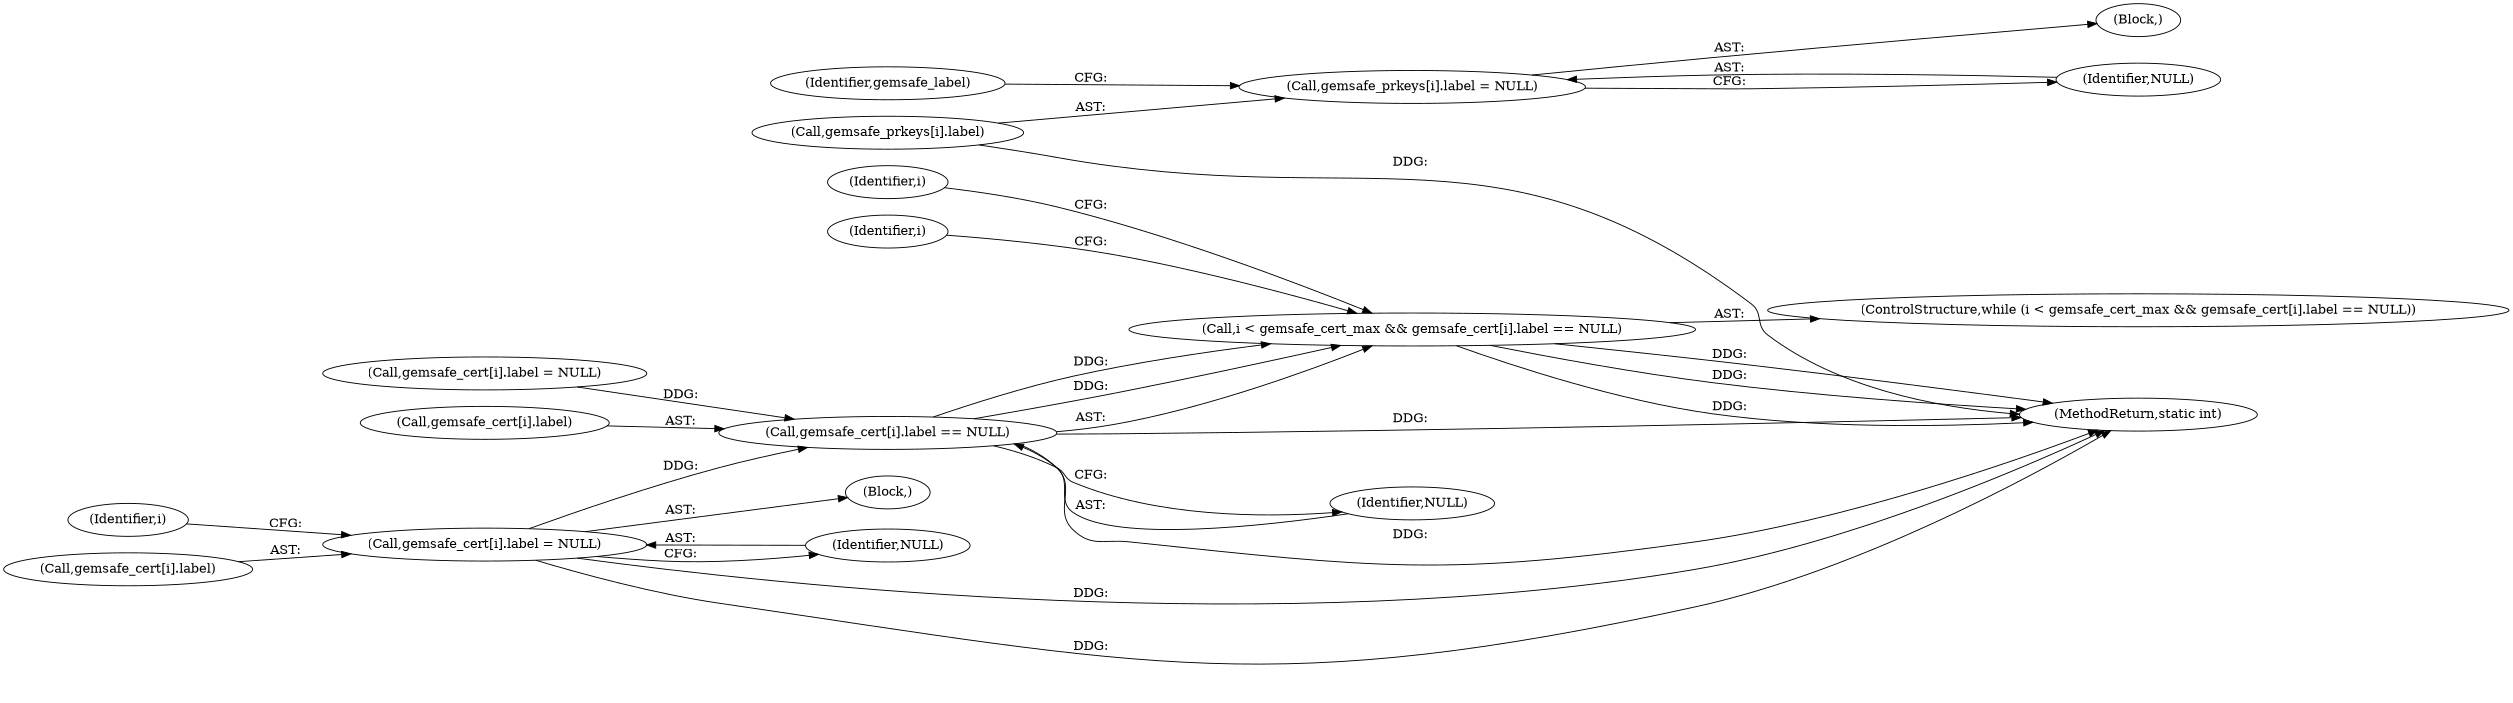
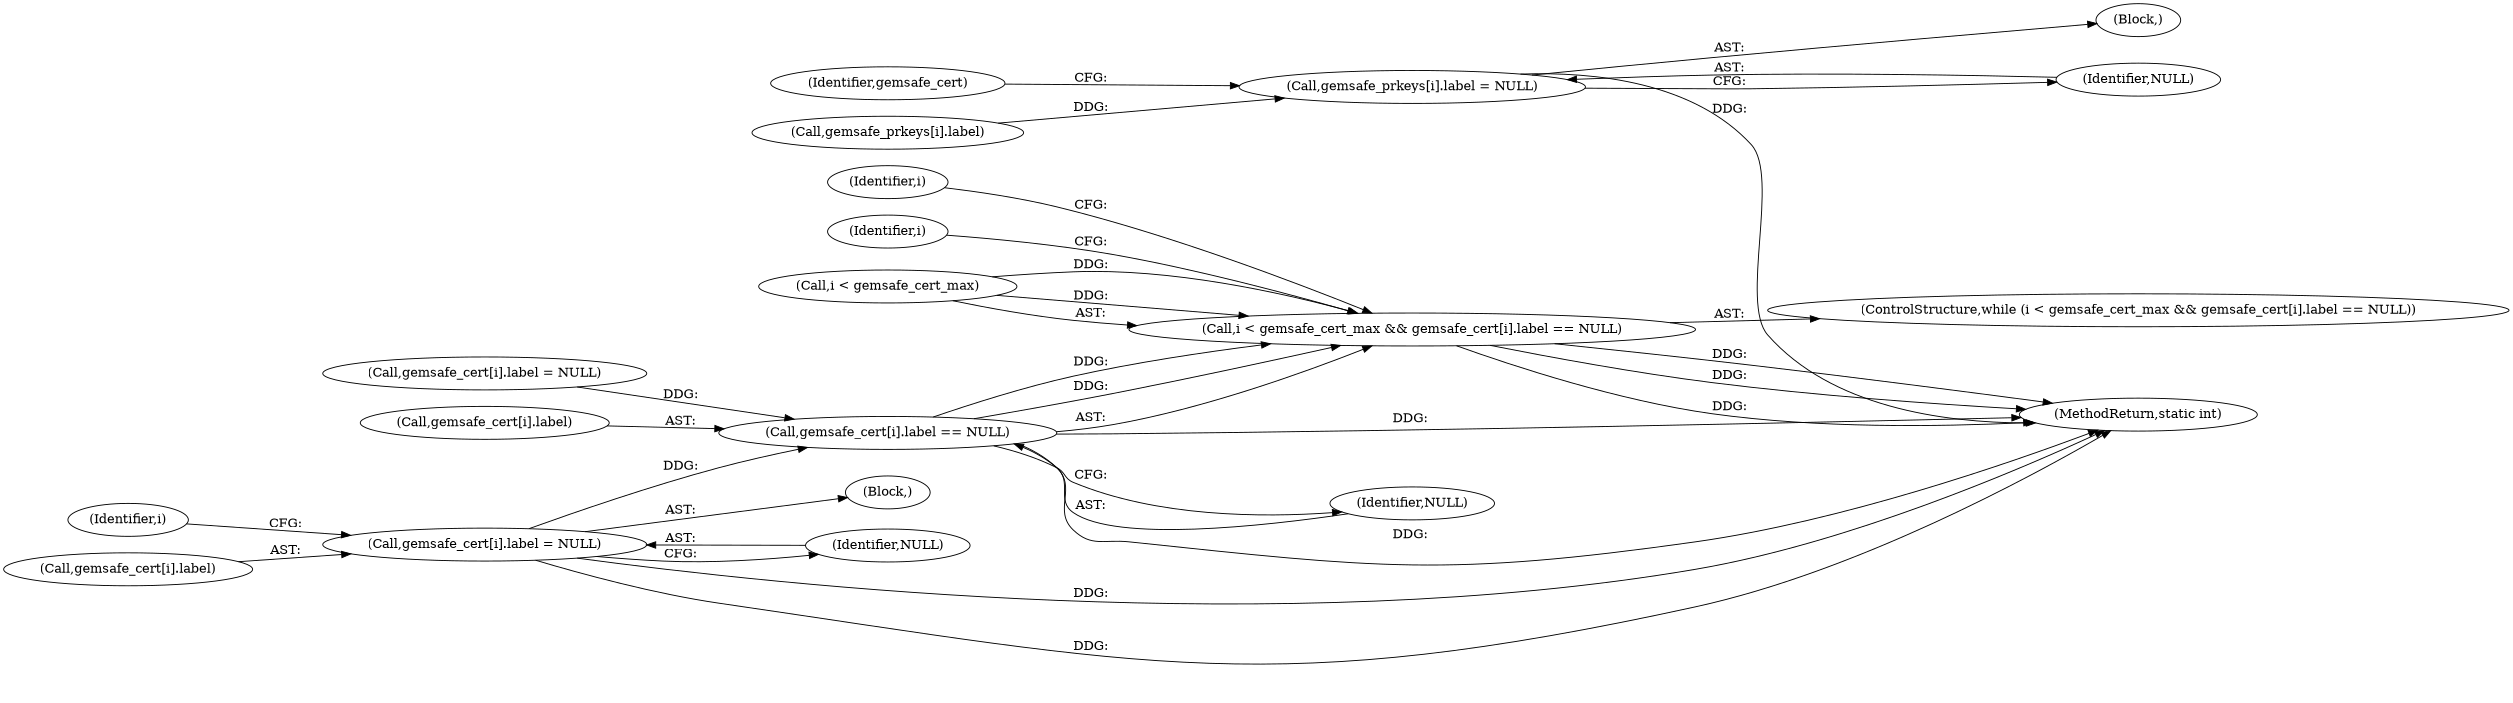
node "(Identifier,gemsafe_label)": label "(Identifier,gemsafe_label)" -> "(Identifier,gemsafe_cert)"
edge "(Call,gemsafe_prkeys[i].label)" -> "(Call,gemsafe_prkeys[i].label = NULL)": label "AST: " -> "DDG: "
edge "(Call,gemsafe_prkeys[i].label)" -> "(MethodReturn,static int)": now "(Call,gemsafe_prkeys[i].label = NULL)" -> "(MethodReturn,static int)"
node "(Call,i < gemsafe_cert_max)": added
